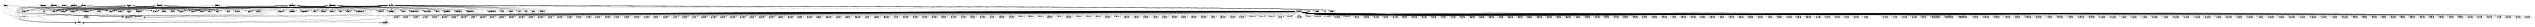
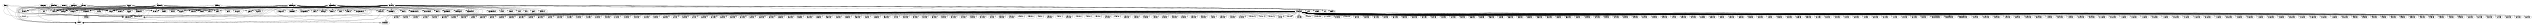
node "p21o.bm": added
